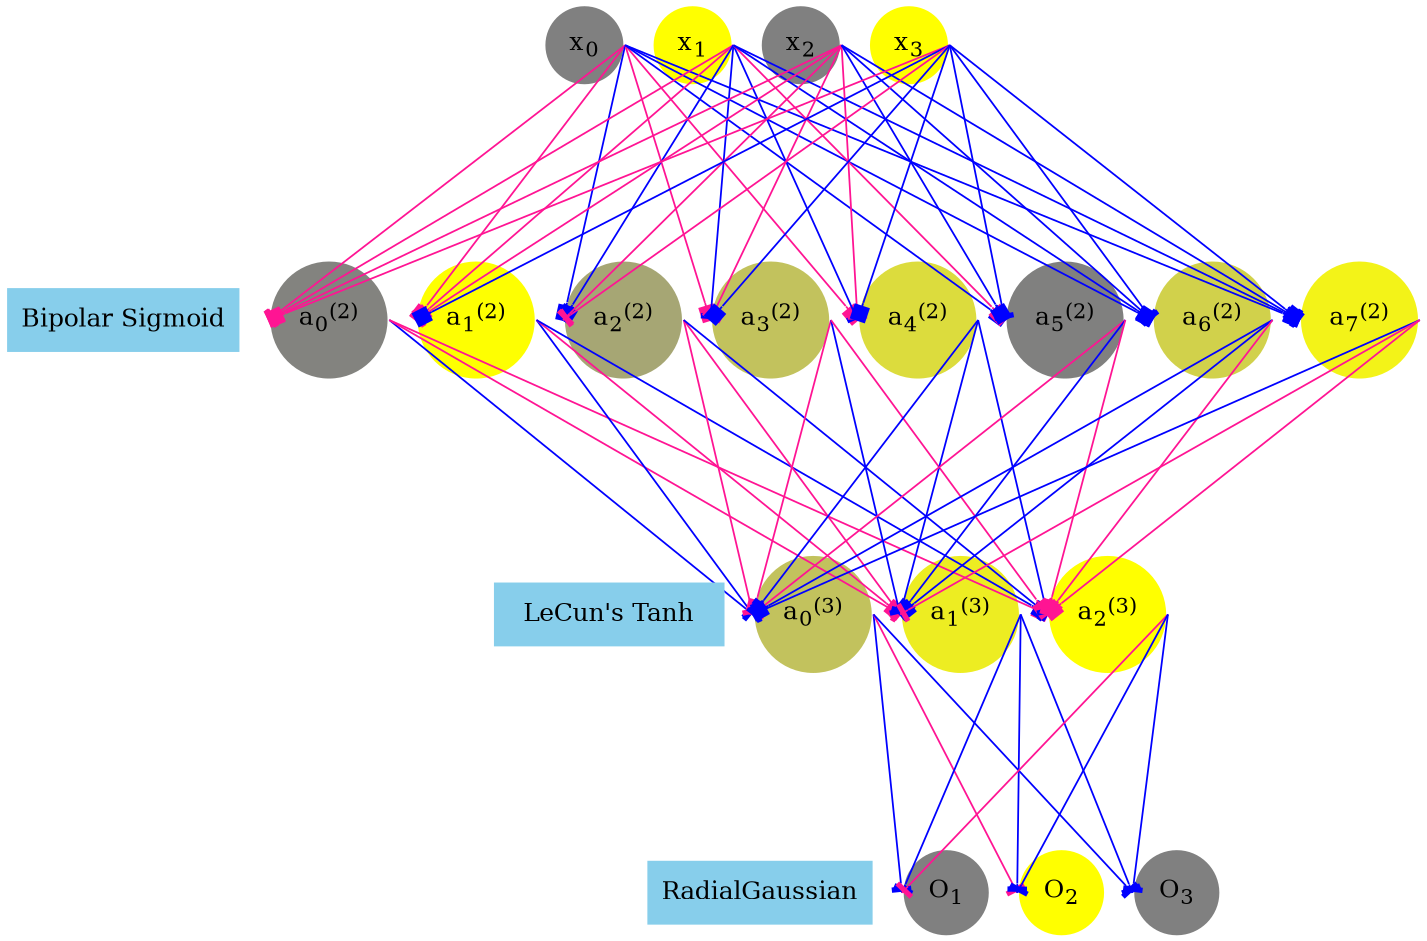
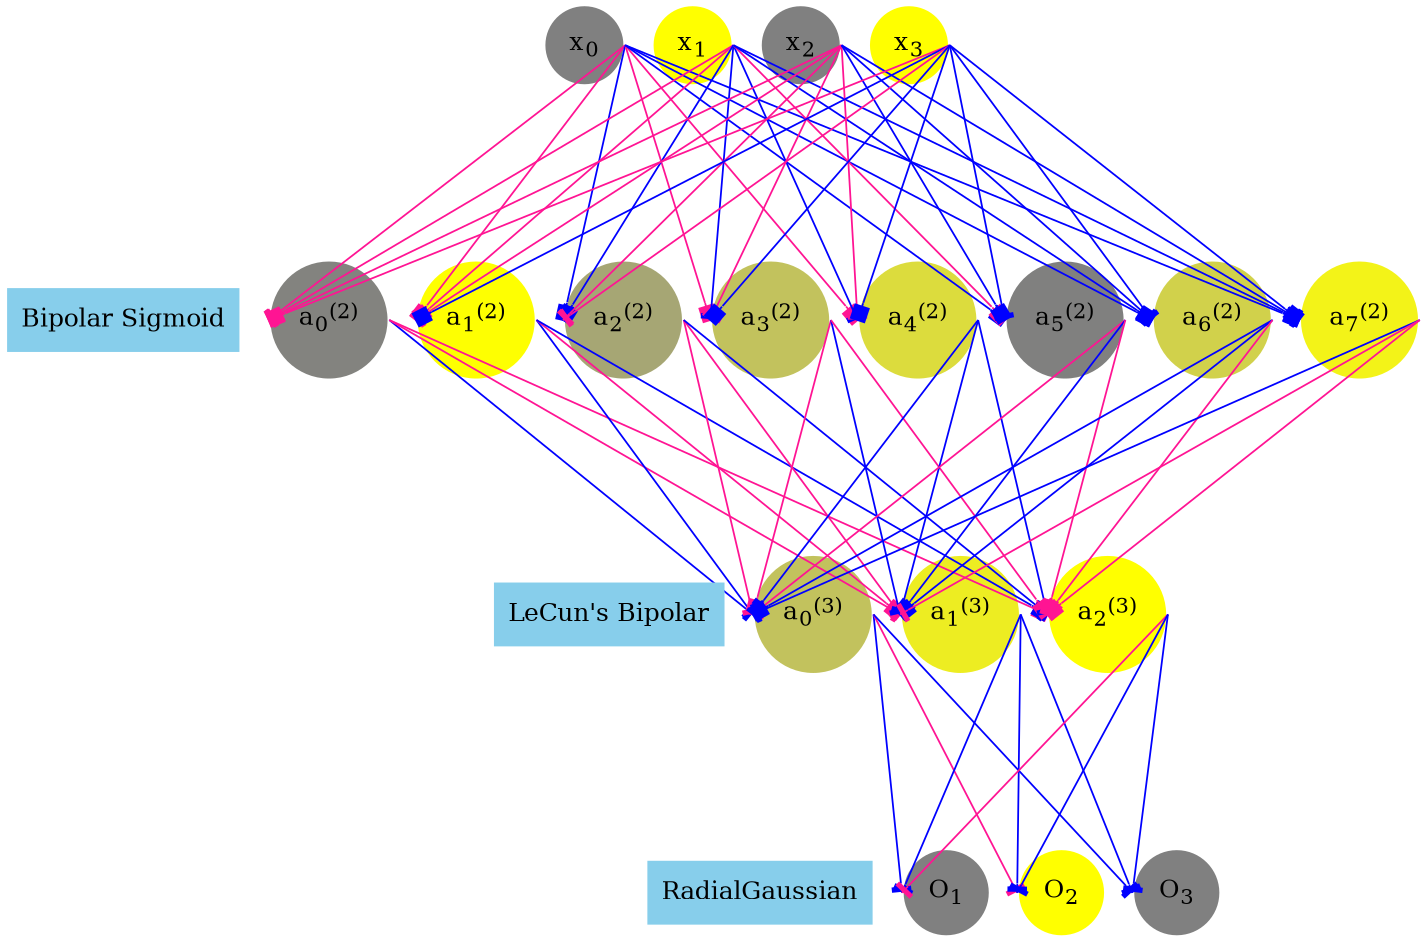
node "LeCun's Tanh": label "LeCun's Tanh" -> "LeCun's Bipolar"
